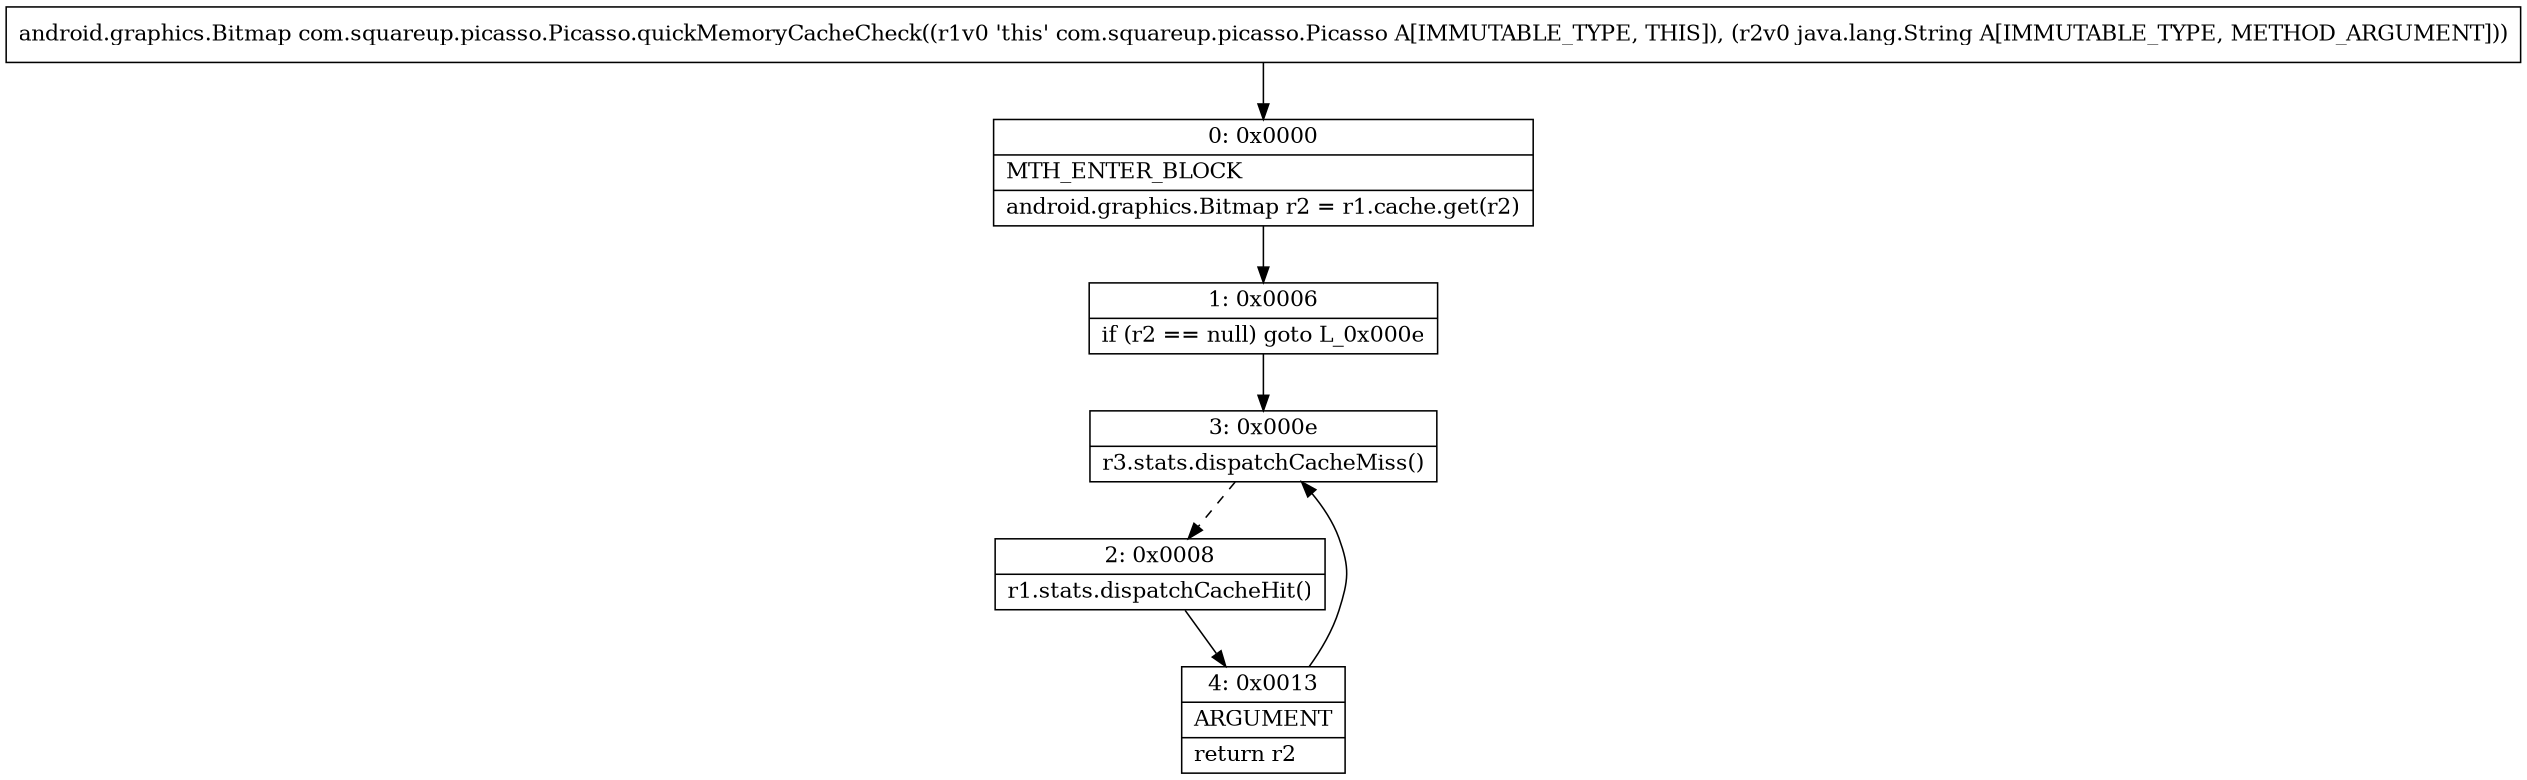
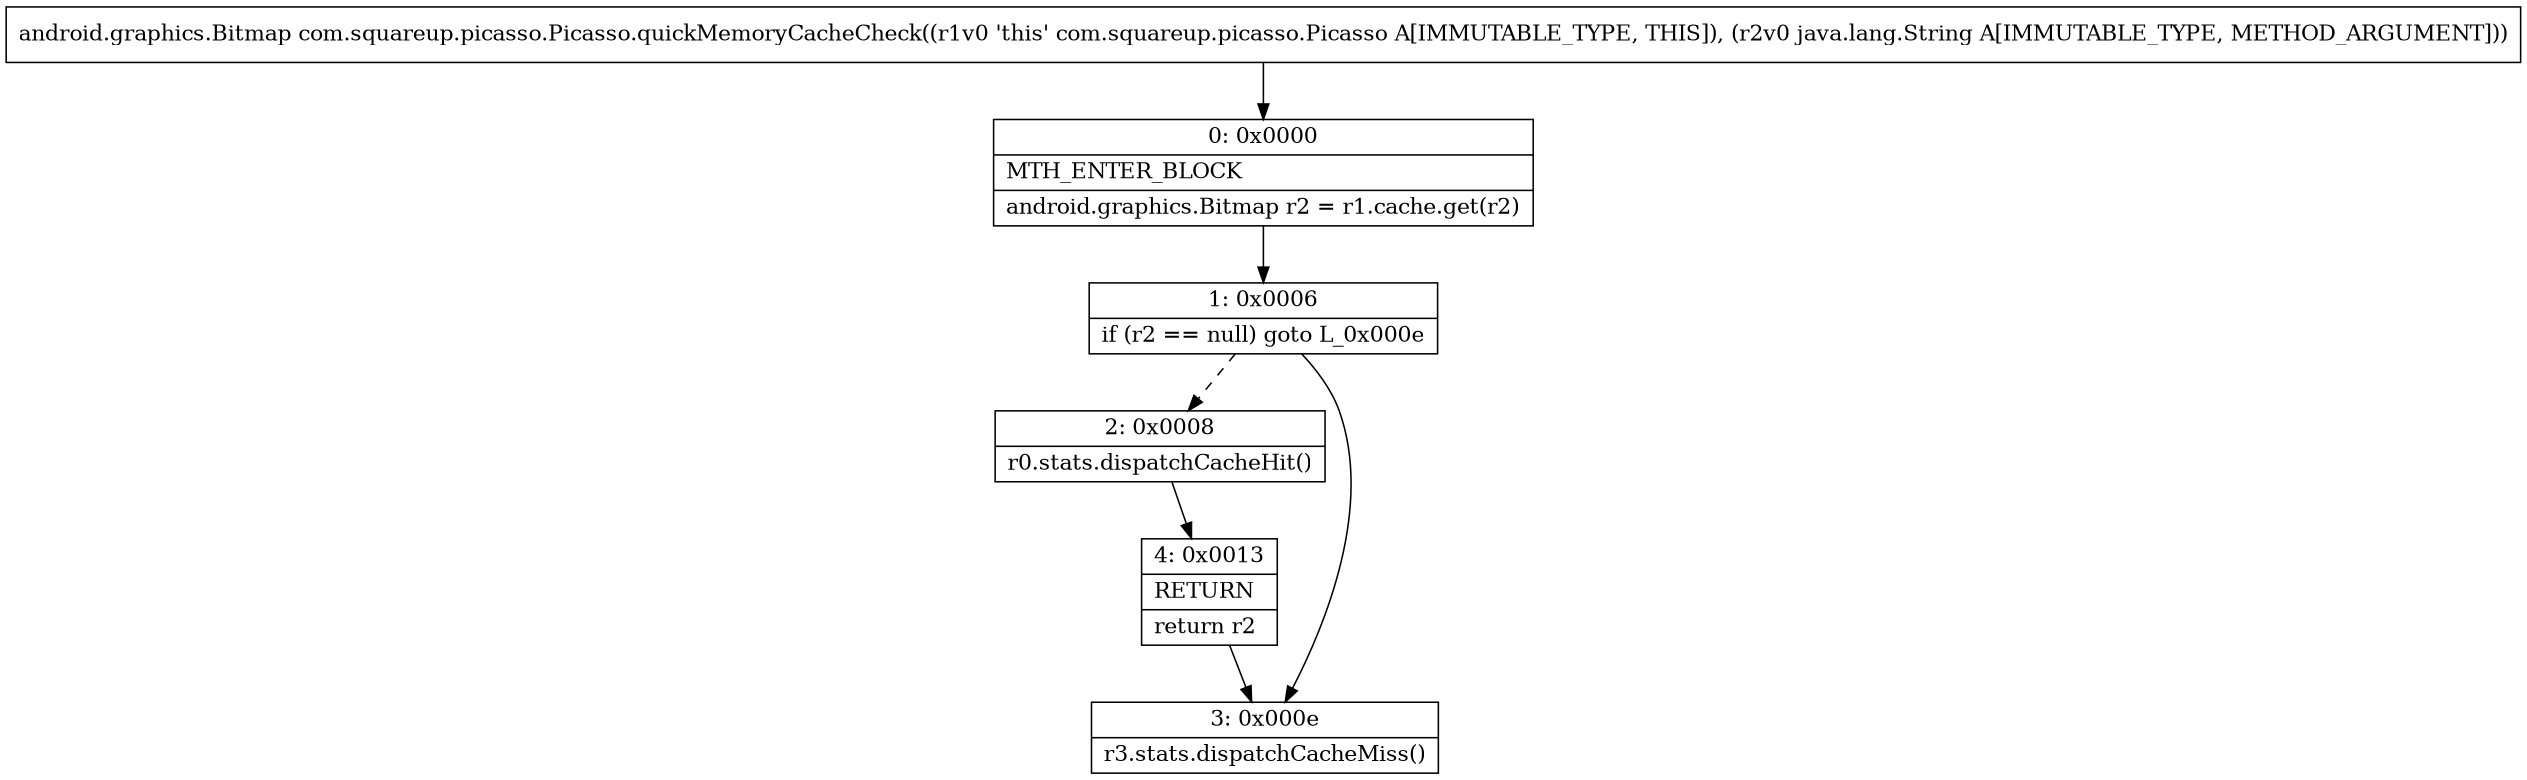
edge "3: 0x000e" -> "2: 0x0008": now "1: 0x0006" -> "2: 0x0008"
node "2: 0x0008": text "r1.stats.dispatchCacheHit()" -> "r0.stats.dispatchCacheHit()"
node "4: 0x0013": text "ARGUMENT" -> "RETURN"
